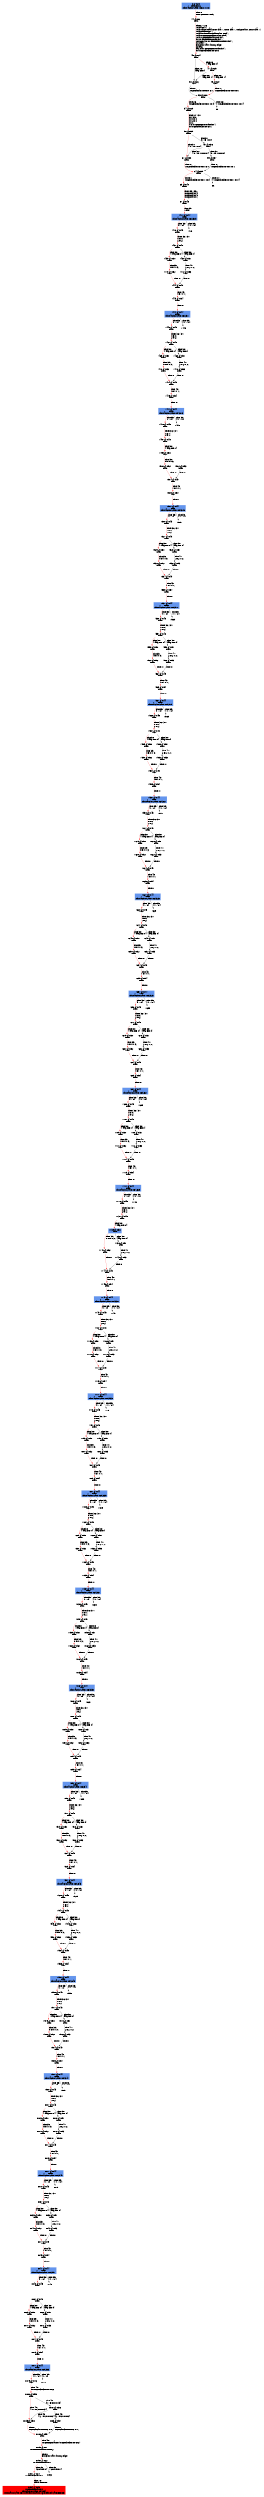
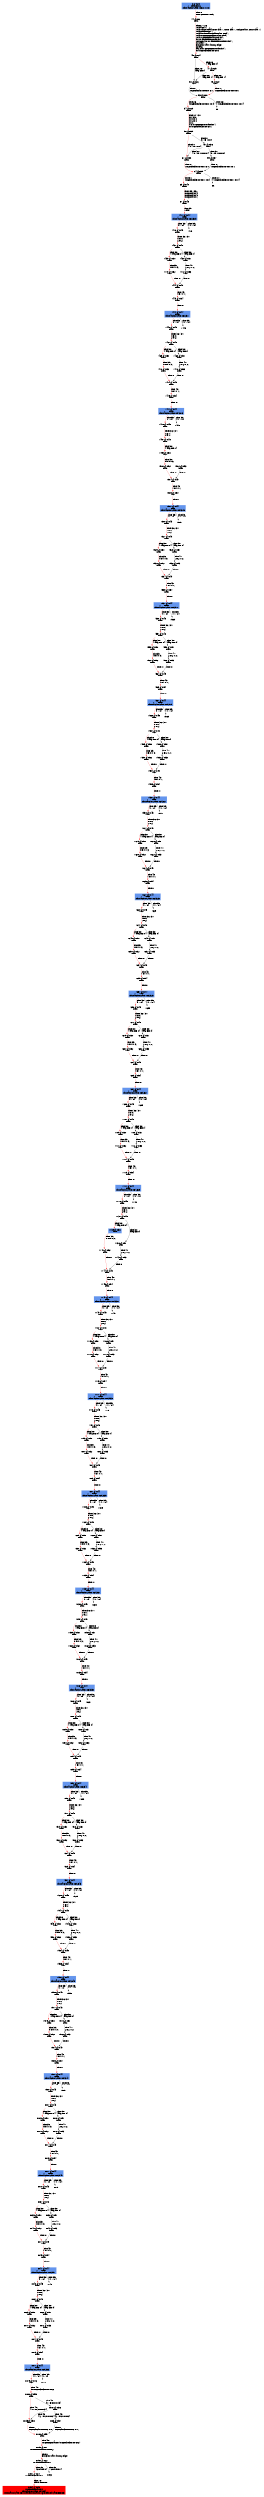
edge "7739 @ N50 main" -> "7738 @ N51 main": now "7737 @ N48 main" -> "7738 @ N51 main"
edge "8048 @ N45 main" -> "8067 @ N48 main": added, label "Lines 36 - 37: x = x; y = y;"
